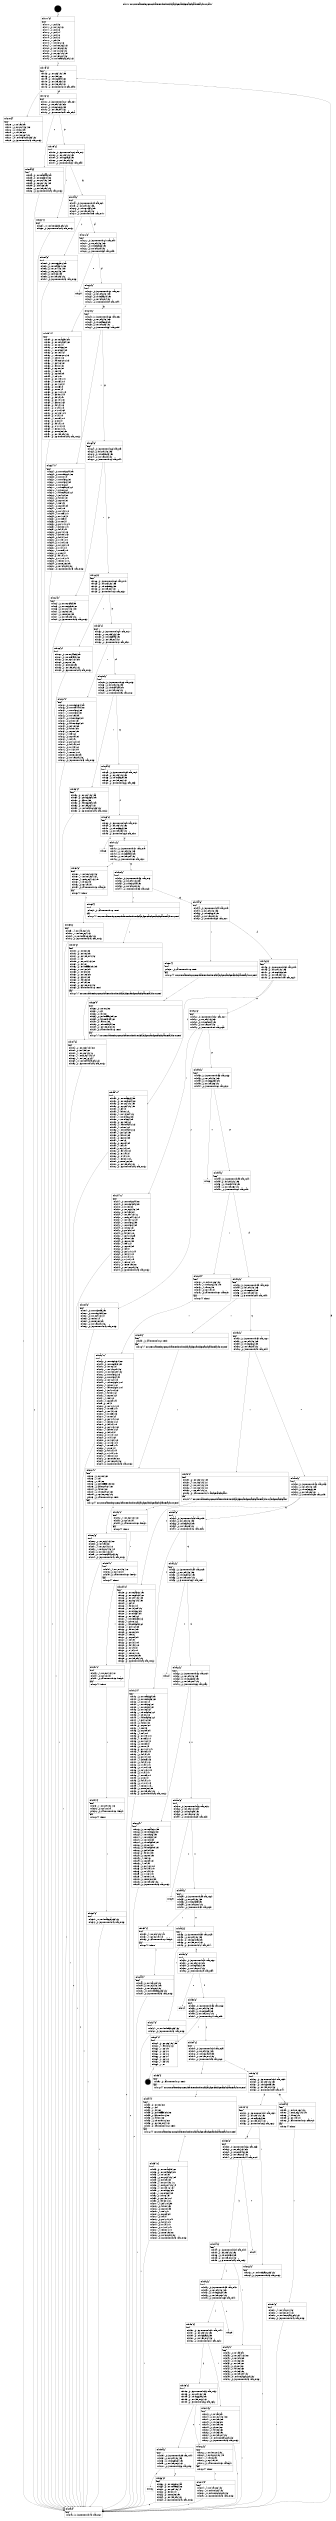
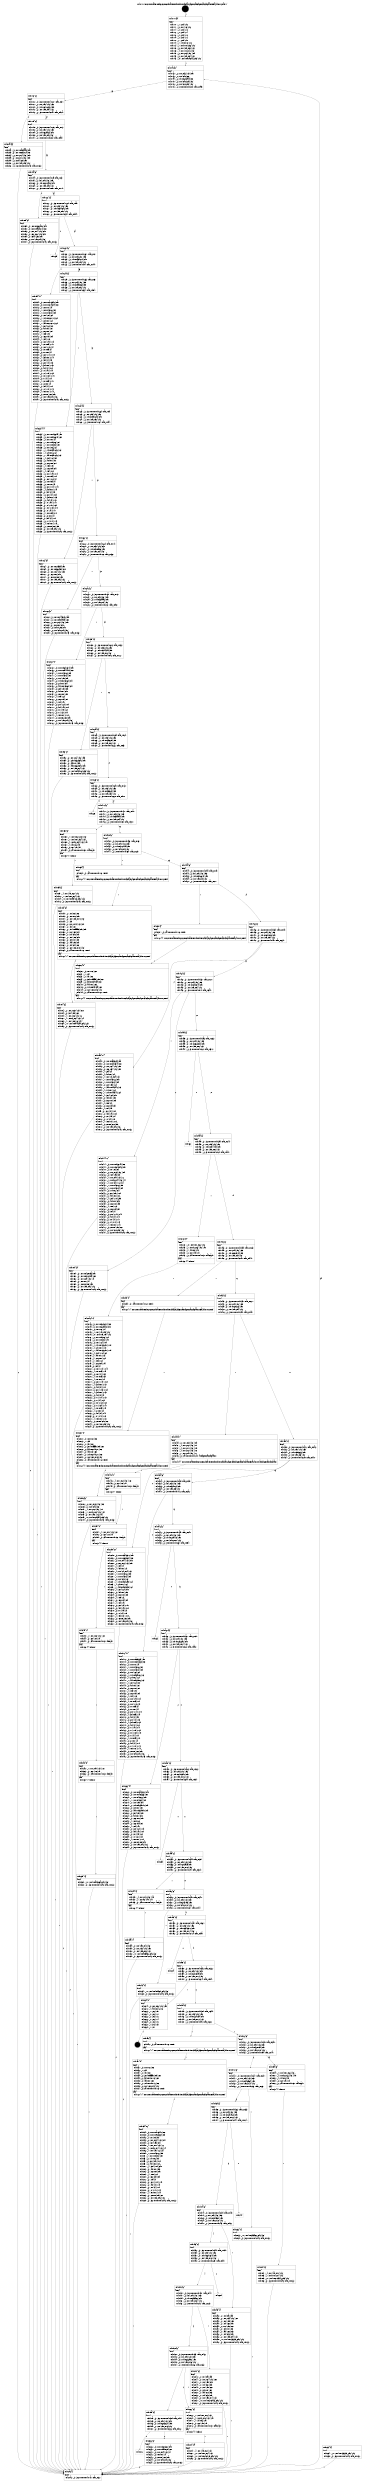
node "0x40210e [34]": removed
edge "0x4017de [28]" -> "0x402254 [15]": removed, label "1"
